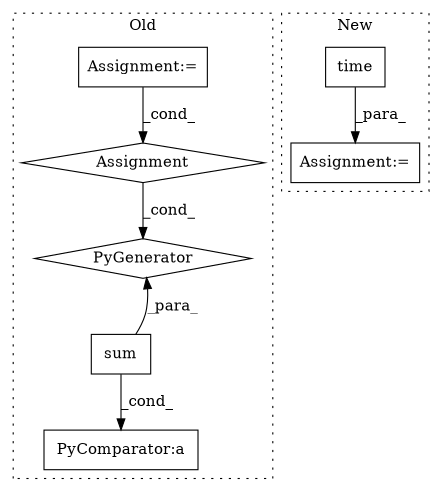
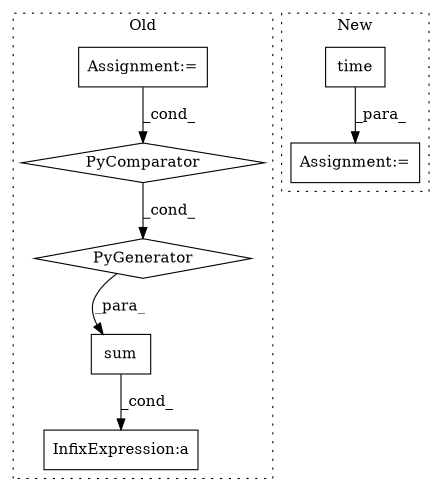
node "Assignment": label "Assignment" -> "PyComparator"
edge "sum" -> "PyGenerator": reversed
node "PyComparator:a": label "PyComparator:a" -> "InfixExpression:a"
